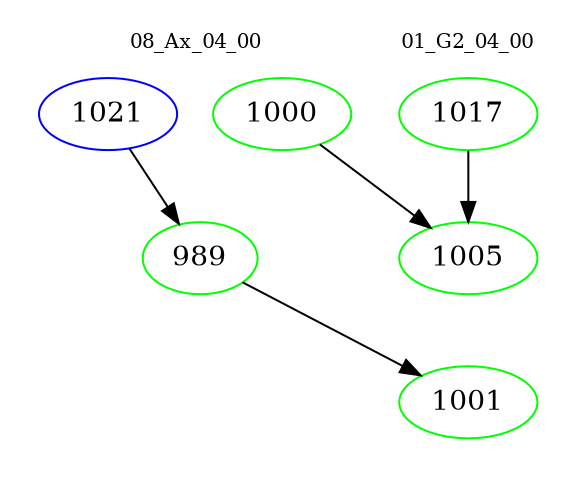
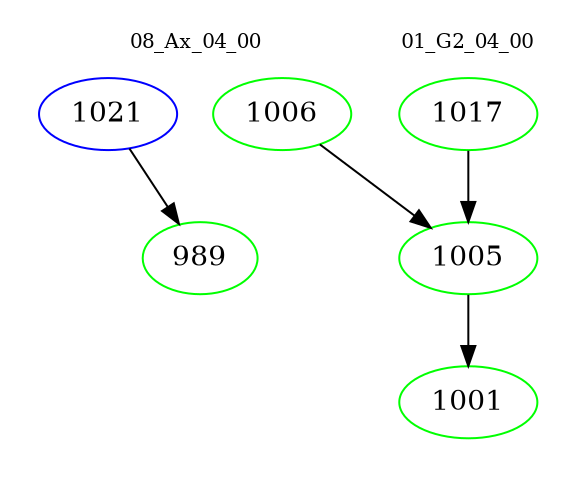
node "1000": label "1000" -> "1006"
edge "989" -> "1001": now "1005" -> "1001"
